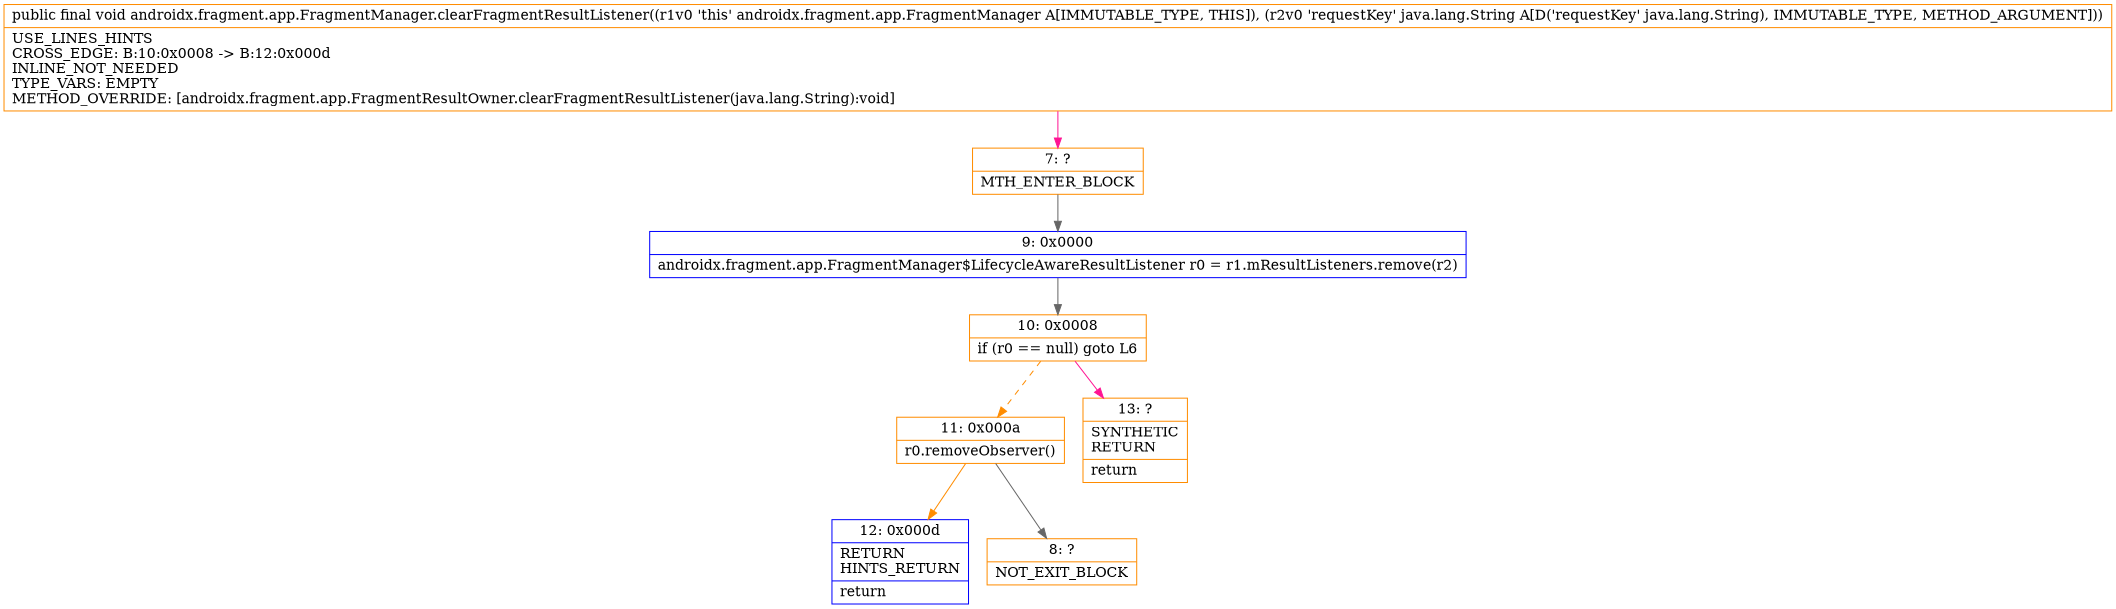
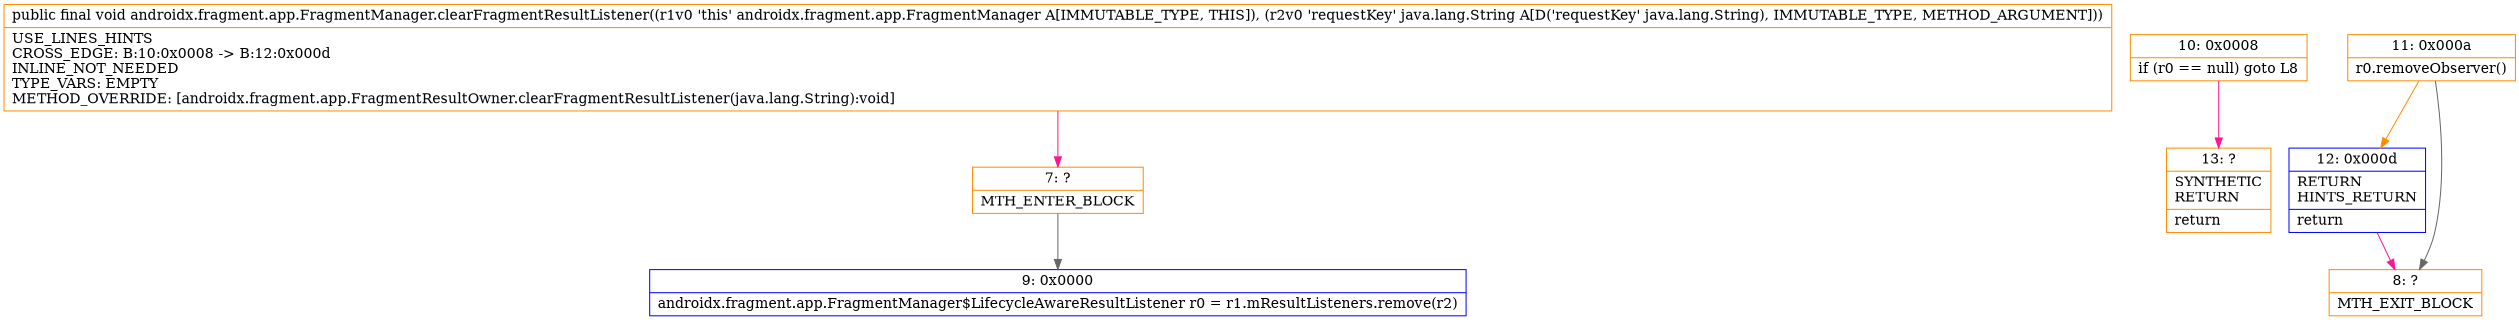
edge "12: 0x000d" -> "8: ?": added
edge "9: 0x0000" -> "10: 0x0008": removed
node "10: 0x0008": text "if (r0 == null) goto L6" -> "if (r0 == null) goto L8"
edge "10: 0x0008" -> "11: 0x000a": removed
node "8: ?": text "NOT_EXIT_BLOCK" -> "MTH_EXIT_BLOCK"
